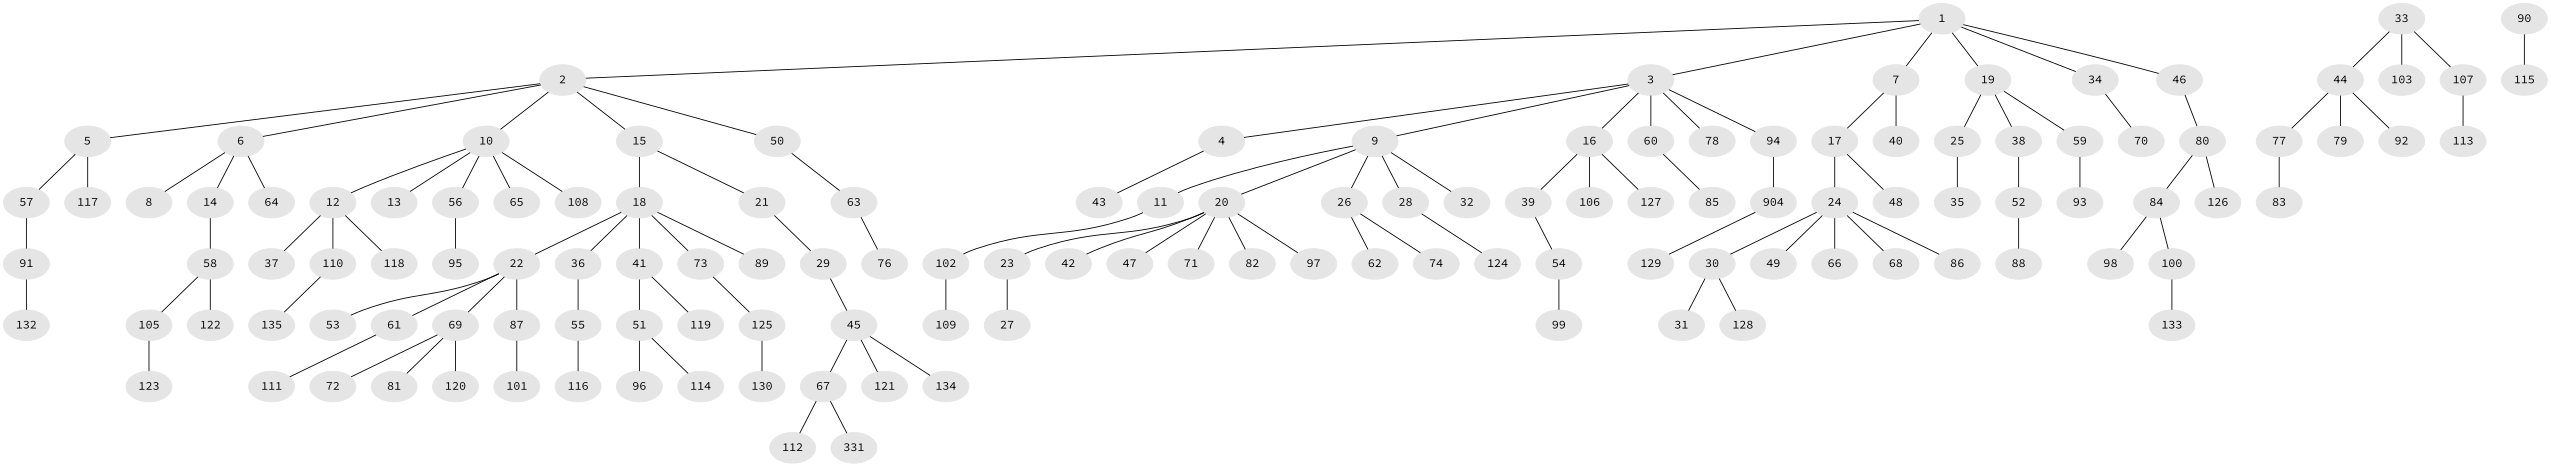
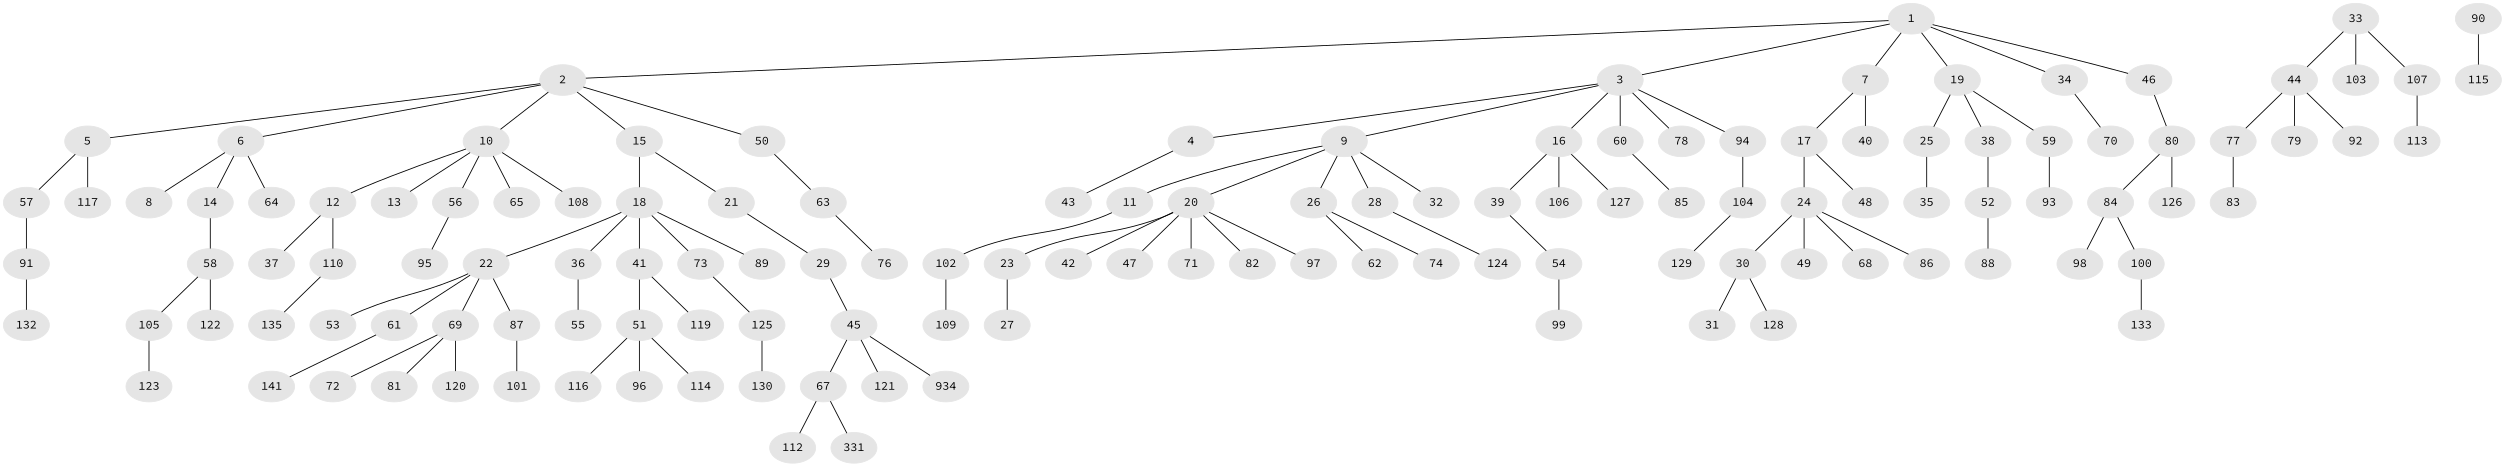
node "904": label "904" -> "104"
node "118": removed
node "66": removed
edge "55" -- "116": now "51" -- "116"
node "111": label "111" -> "141"
node "134": label "134" -> "934"
